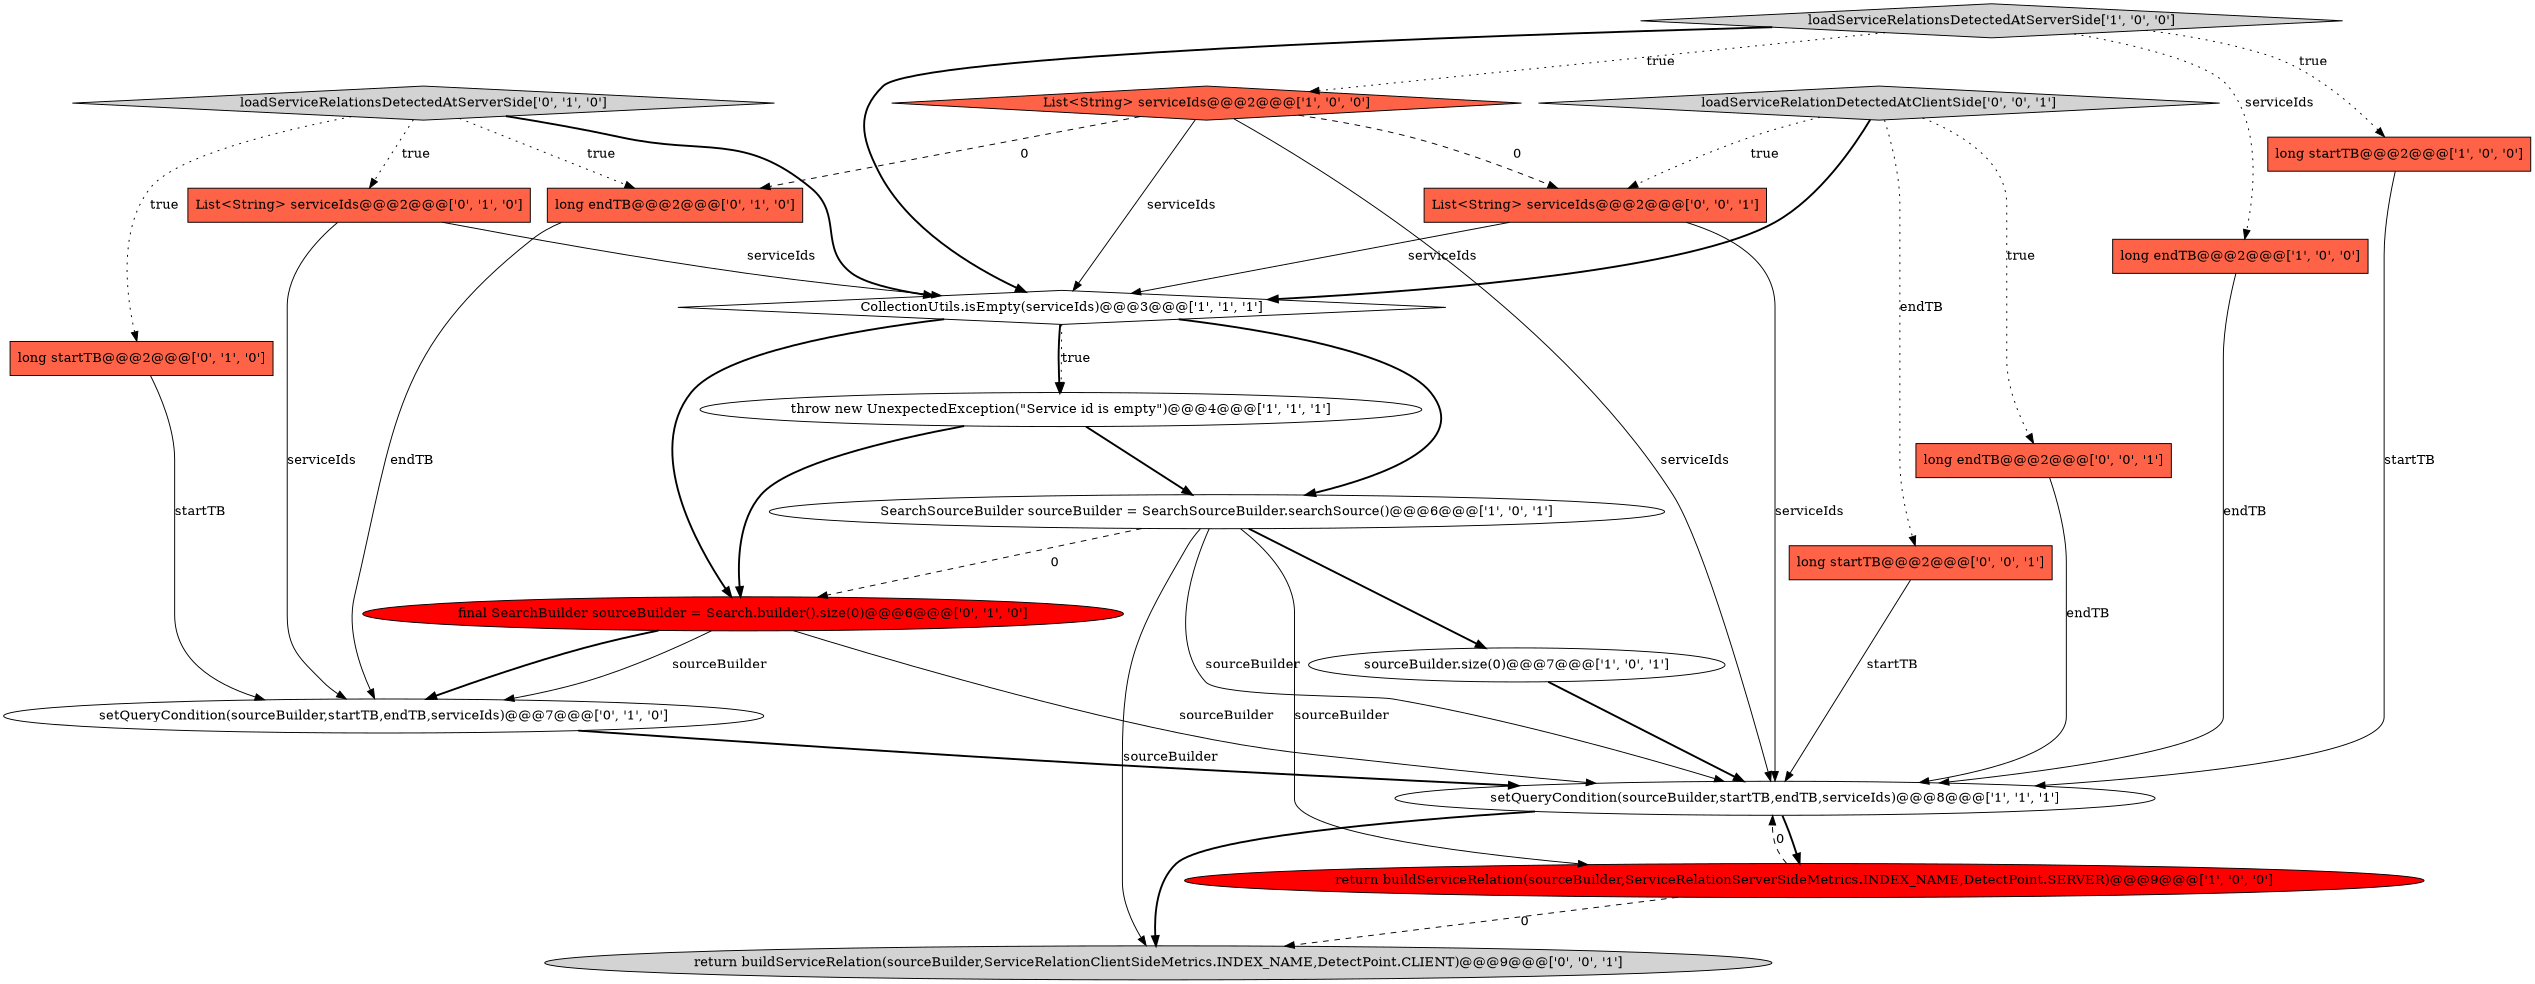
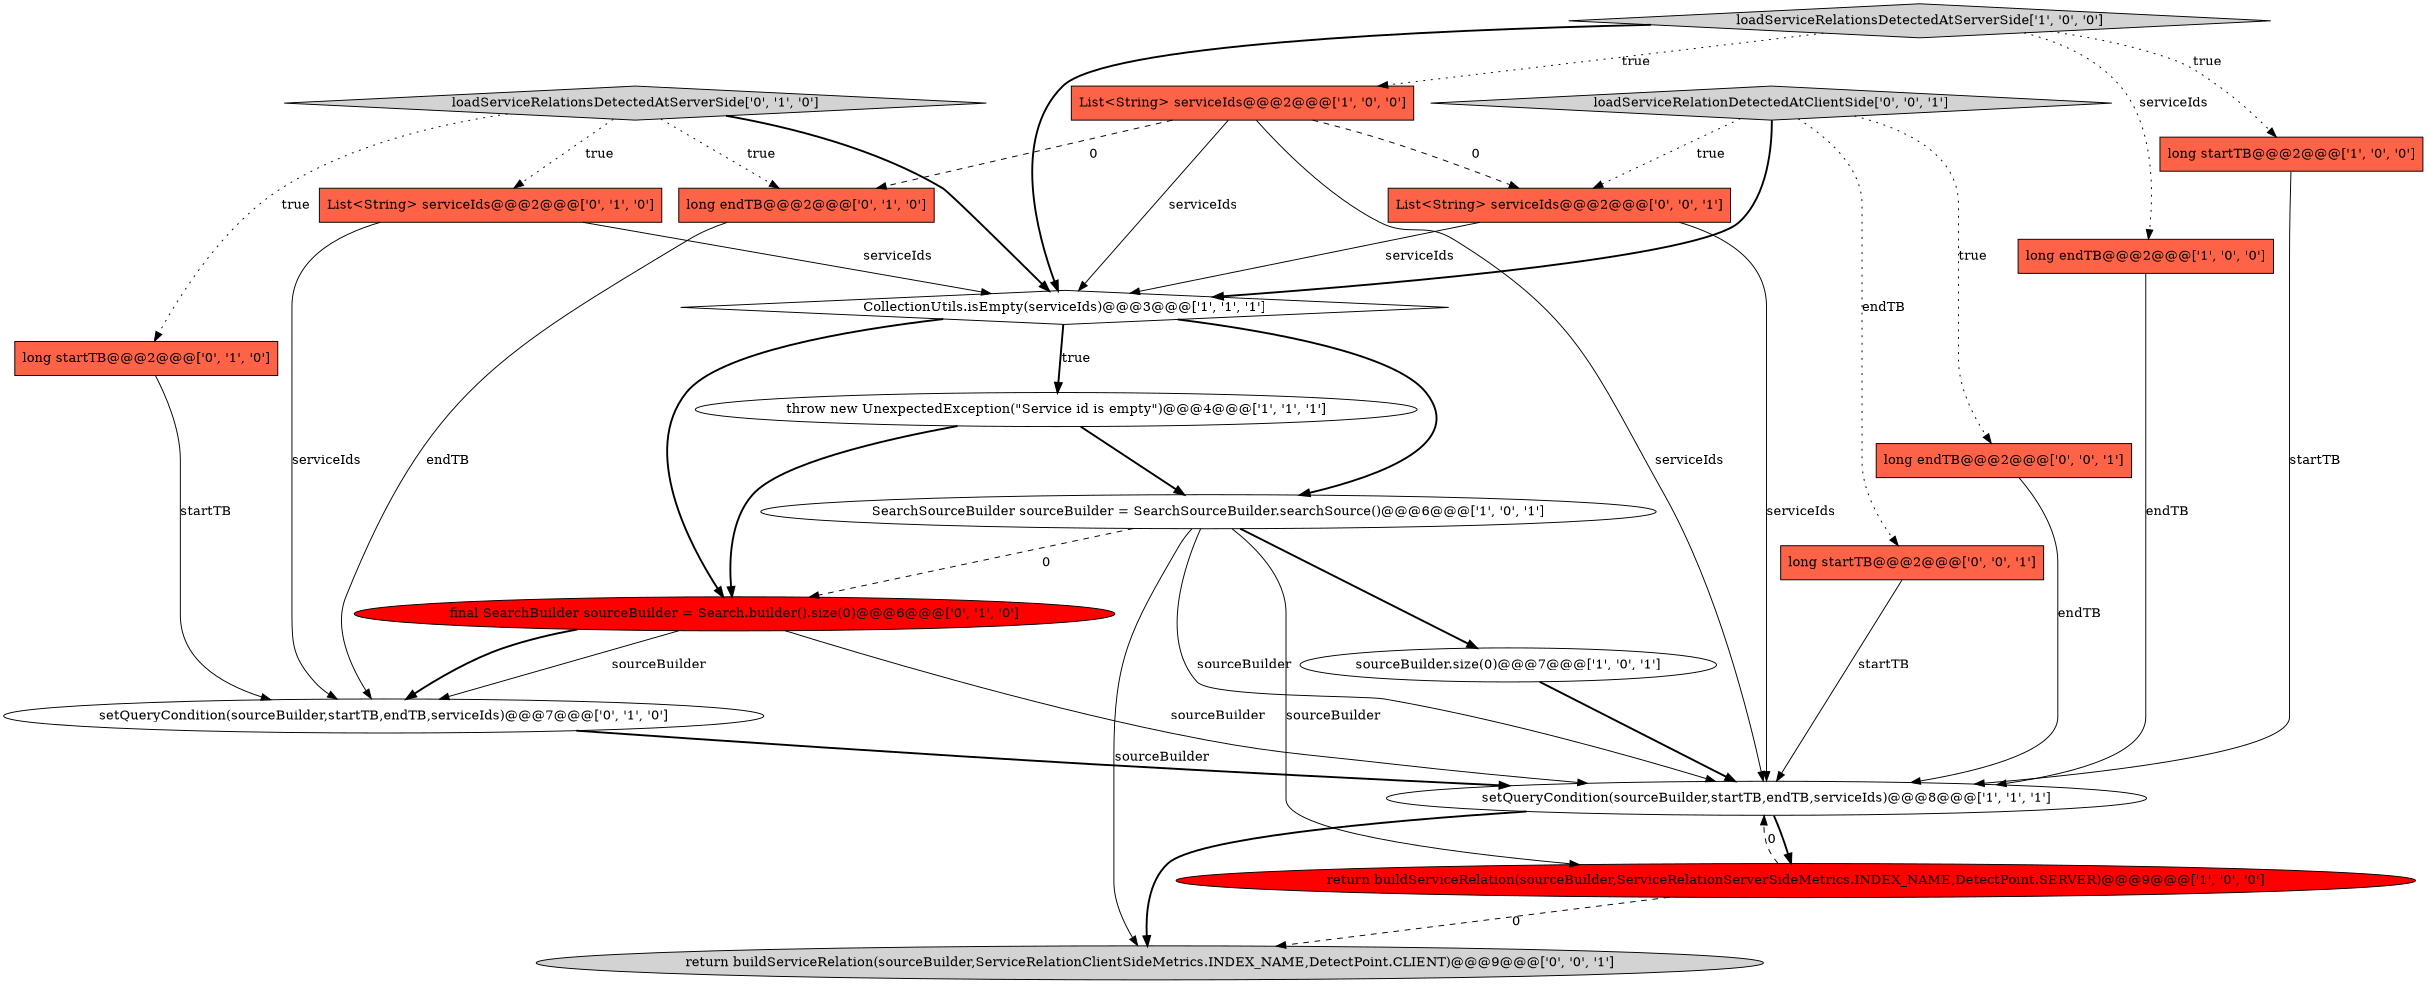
node "List<String> serviceIds@@@2@@@['1', '0', '0']": shape diamond -> box
